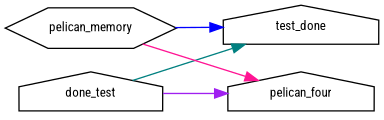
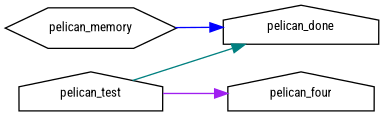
node "test_done": label "test_done" -> "pelican_done"
edge "pelican_memory" -> "pelican_four": removed
node "done_test": label "done_test" -> "pelican_test"
